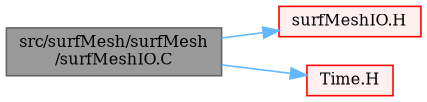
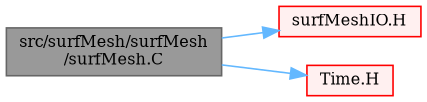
node "src/surfMesh/surfMesh /surfMeshIO.C": label "src/surfMesh/surfMesh /surfMeshIO.C" -> "src/surfMesh/surfMesh /surfMesh.C"
